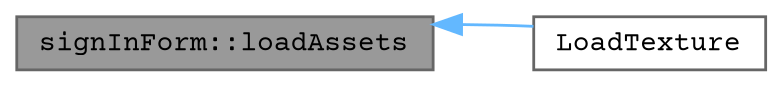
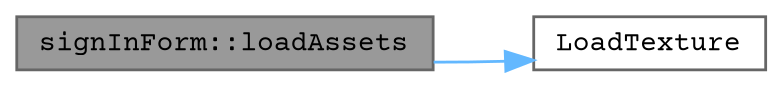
edge "LoadTexture" -> "signInForm::loadAssets": reversed
